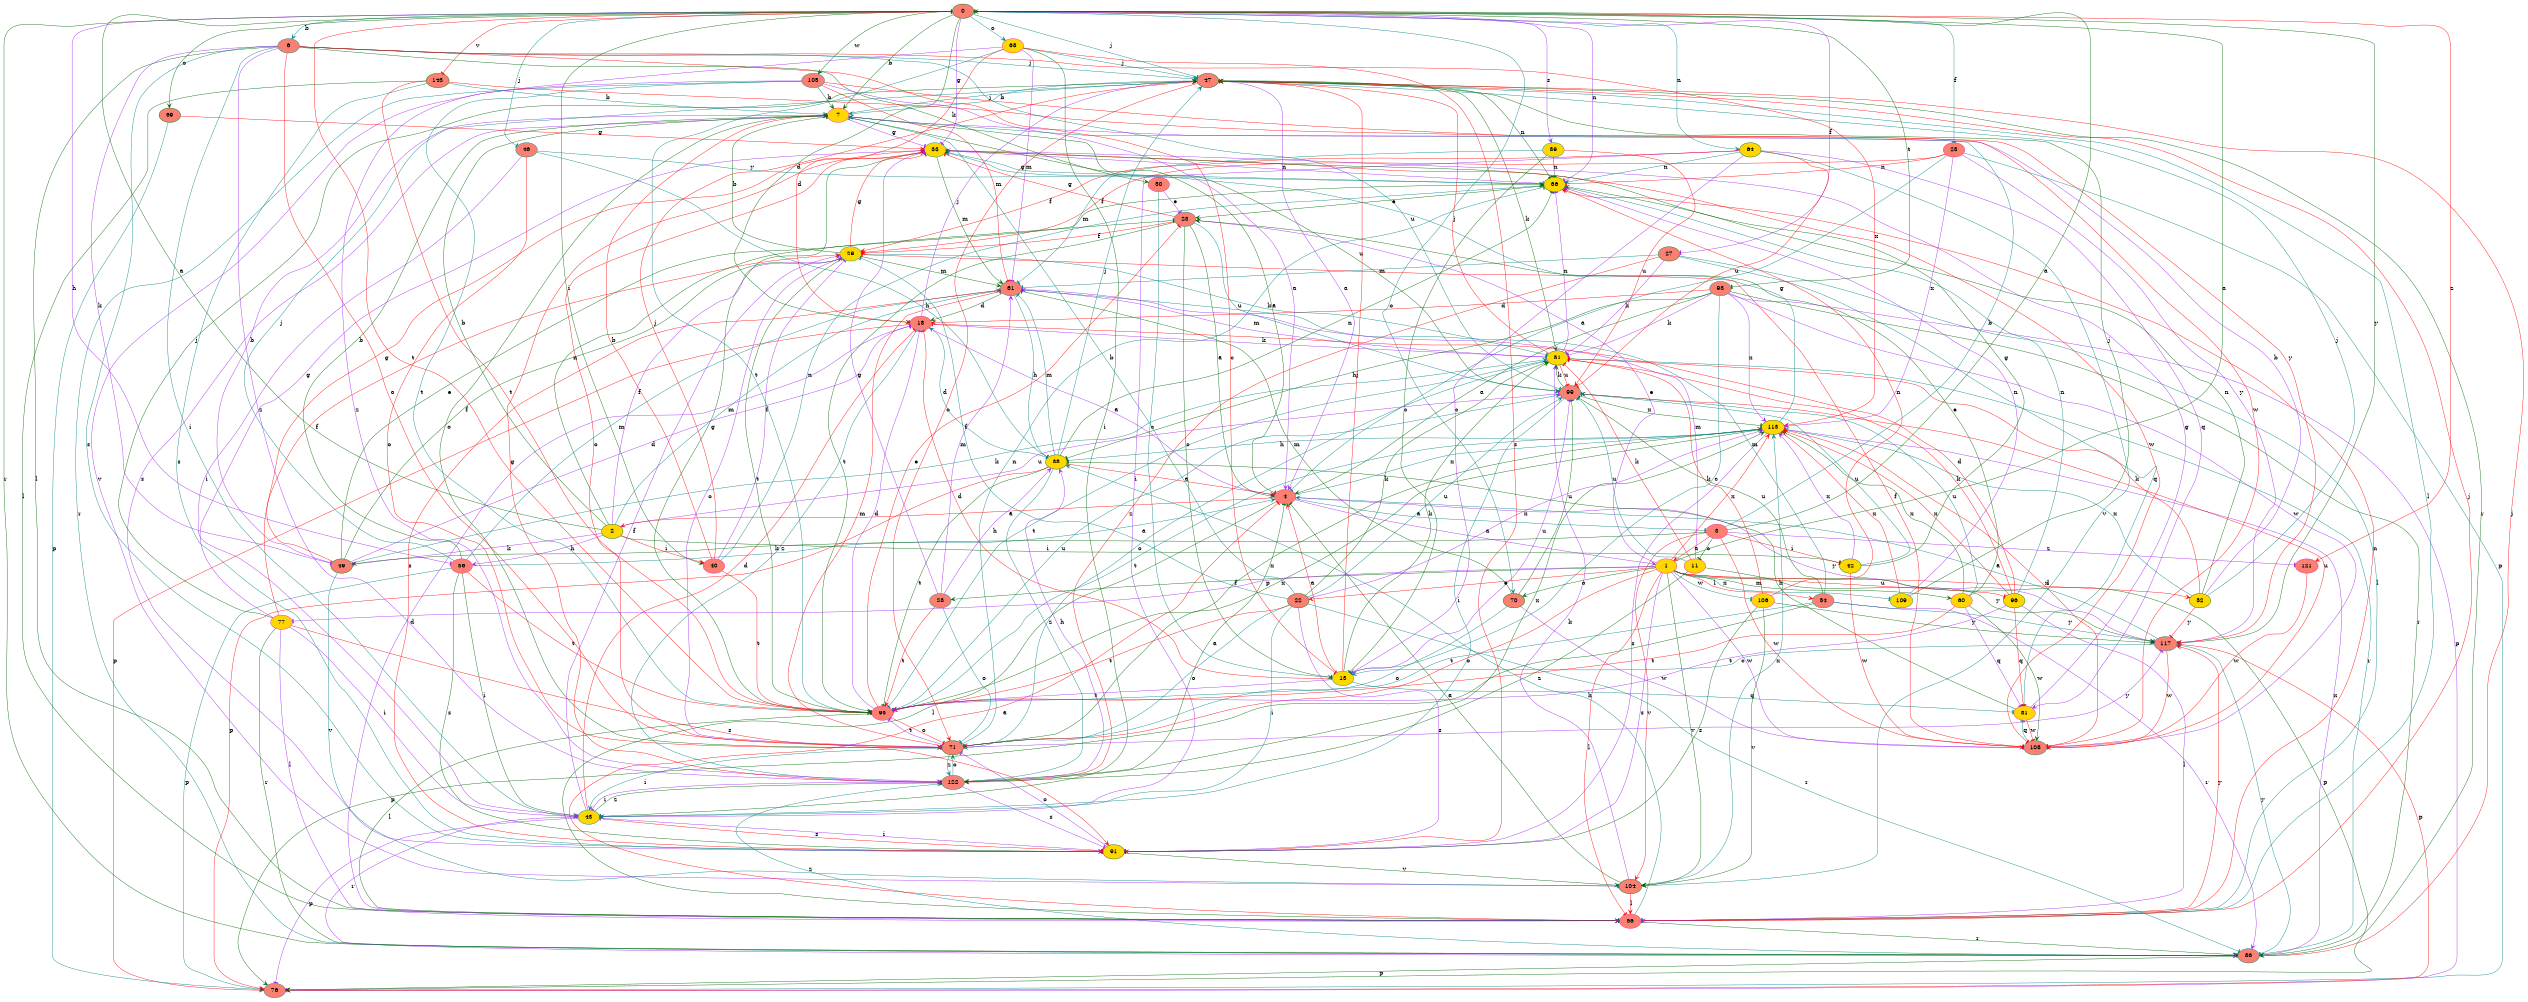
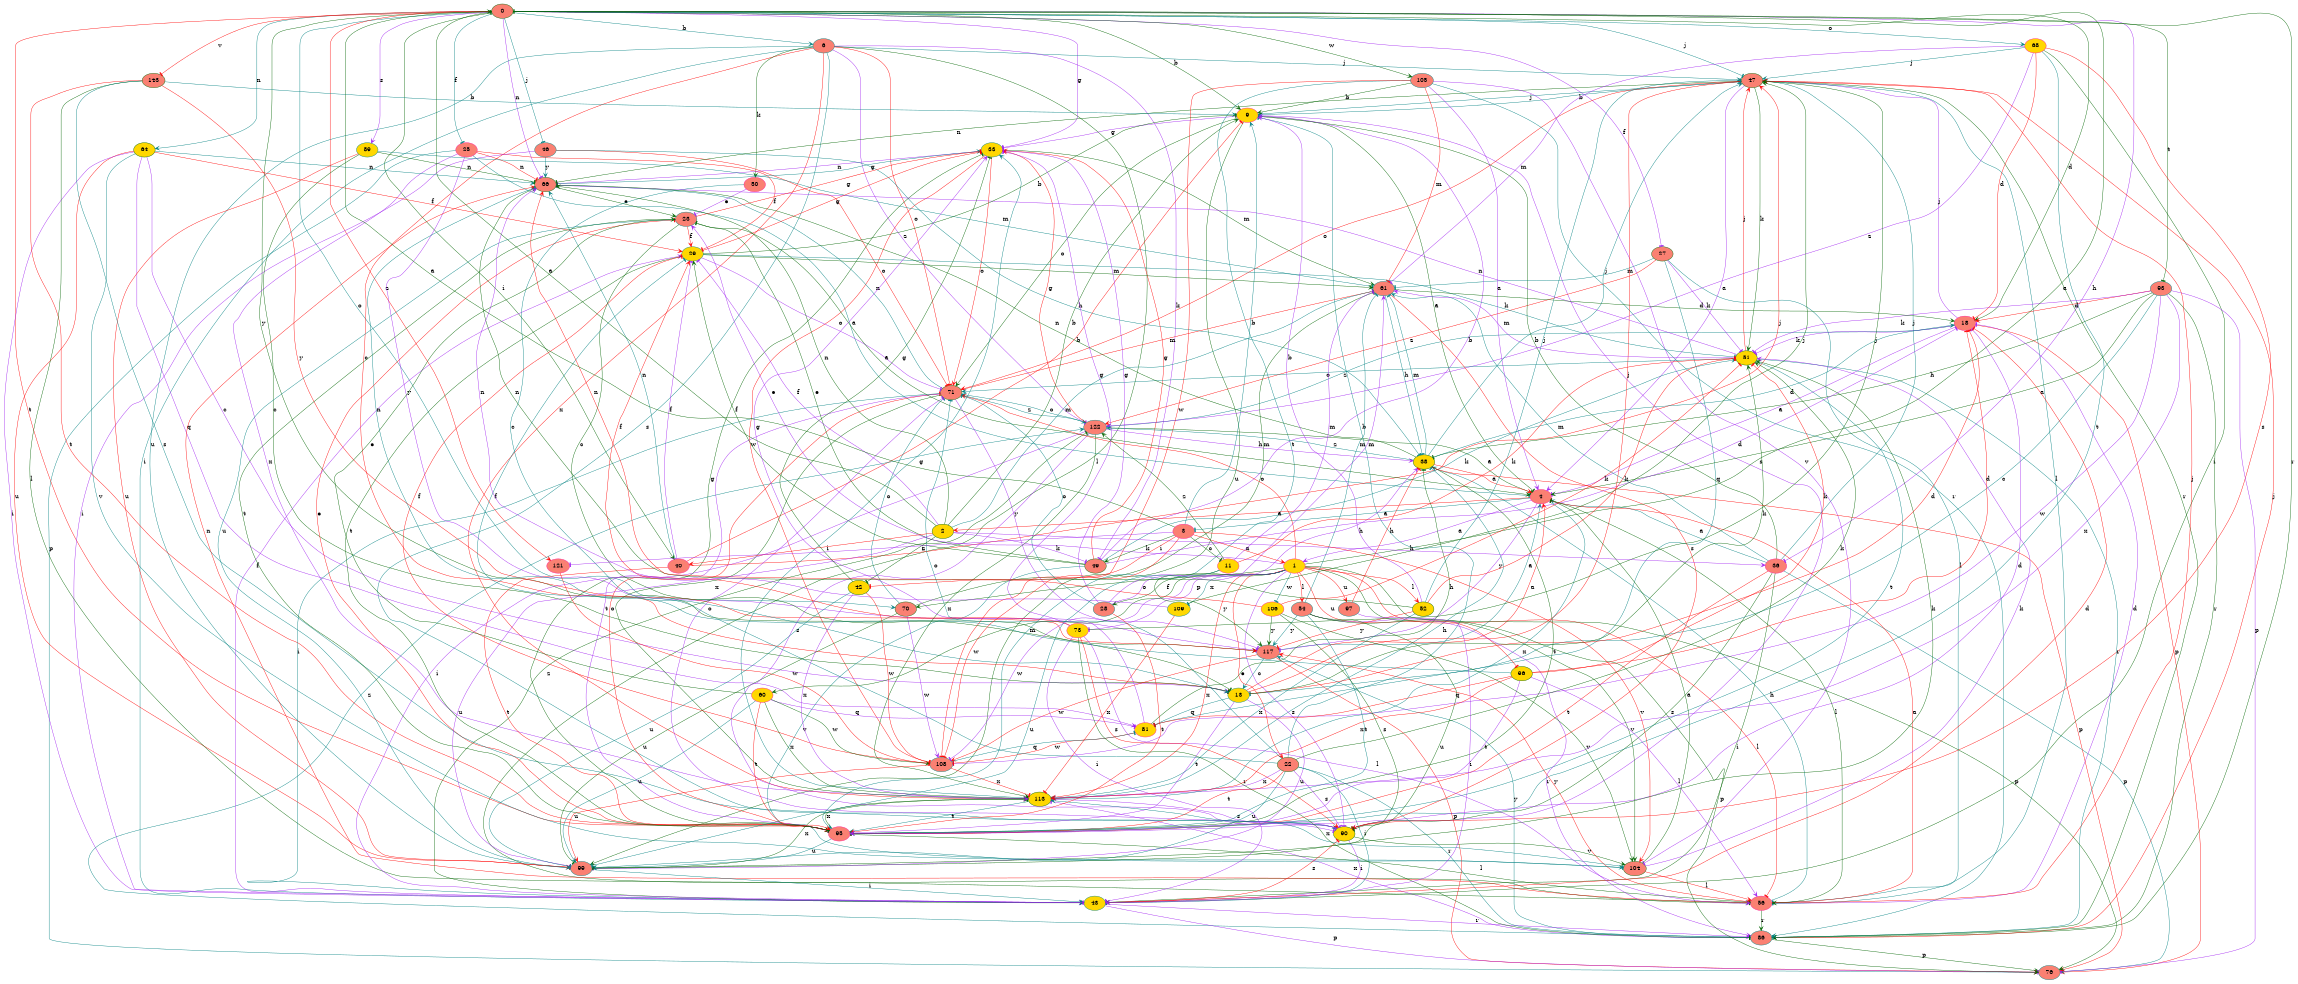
node "69": removed
node "7": label "7" -> "9"
node "66": fillcolor gold -> salmon
edge "51" -> "99": removed, label "u"
node "97": added
node "77": label "77" -> "73"
node "91": label "91" -> "90"
